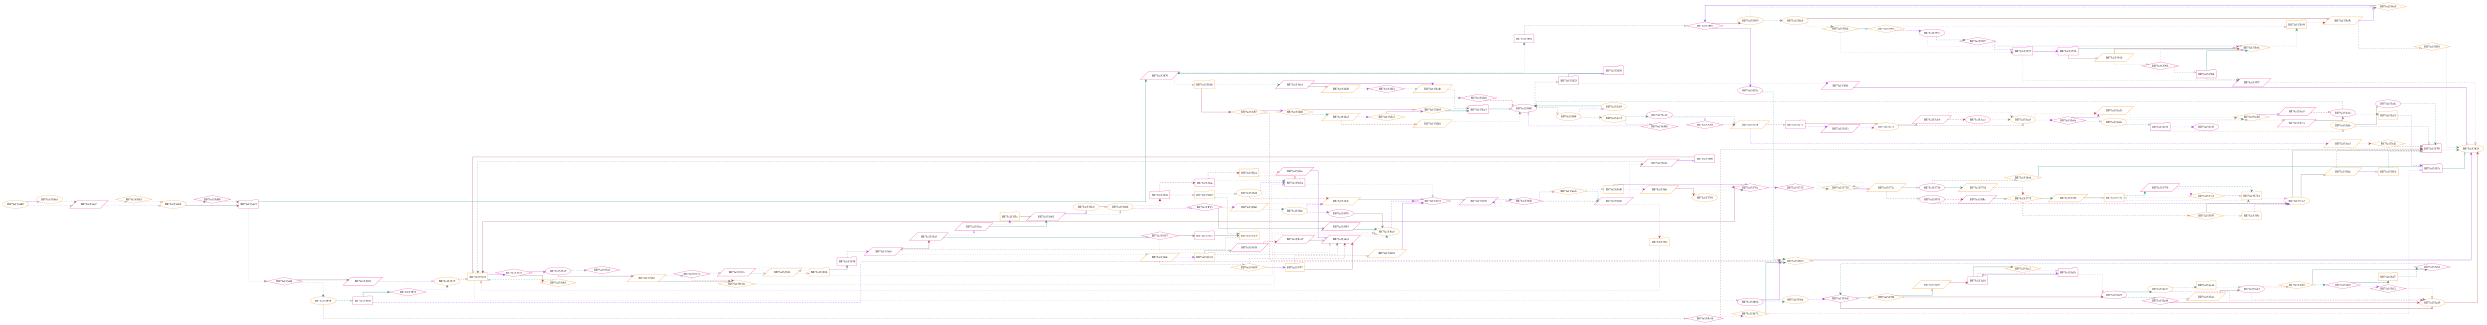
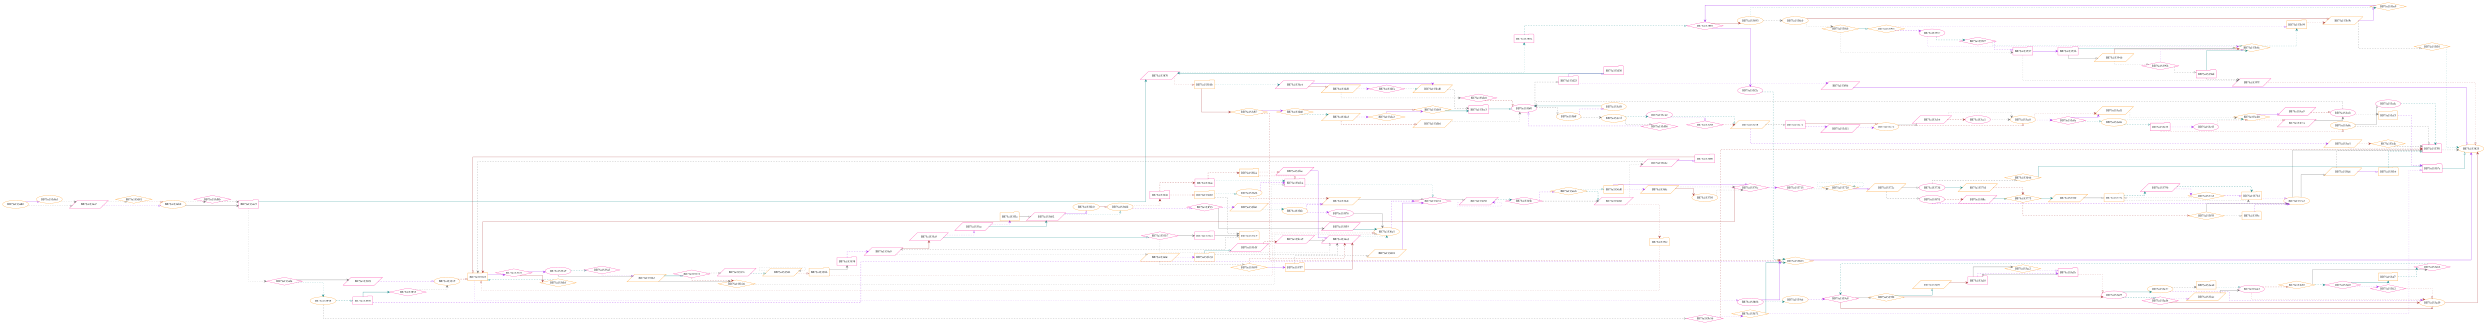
edge "BB75a153562" -> "BB75a153572": style dotted -> solid
